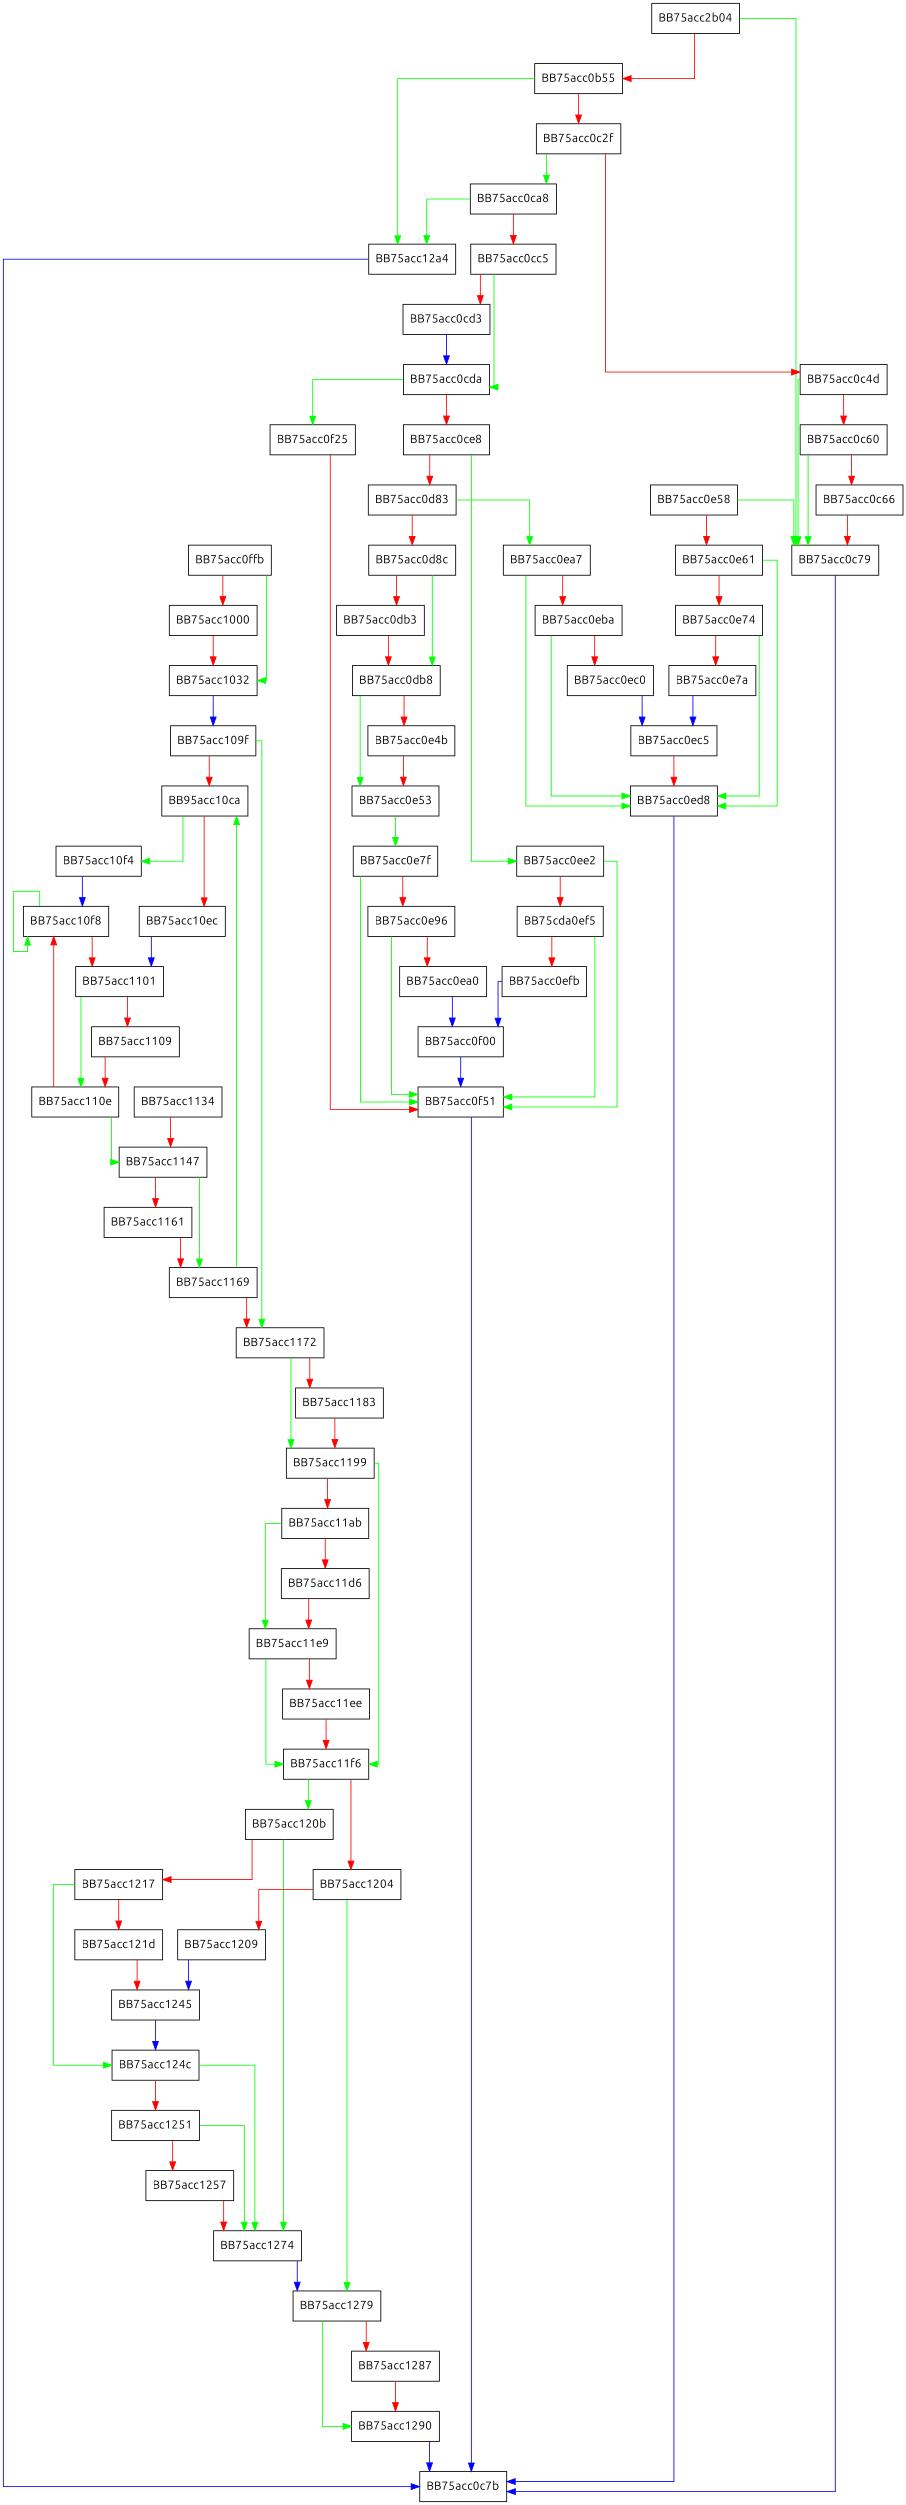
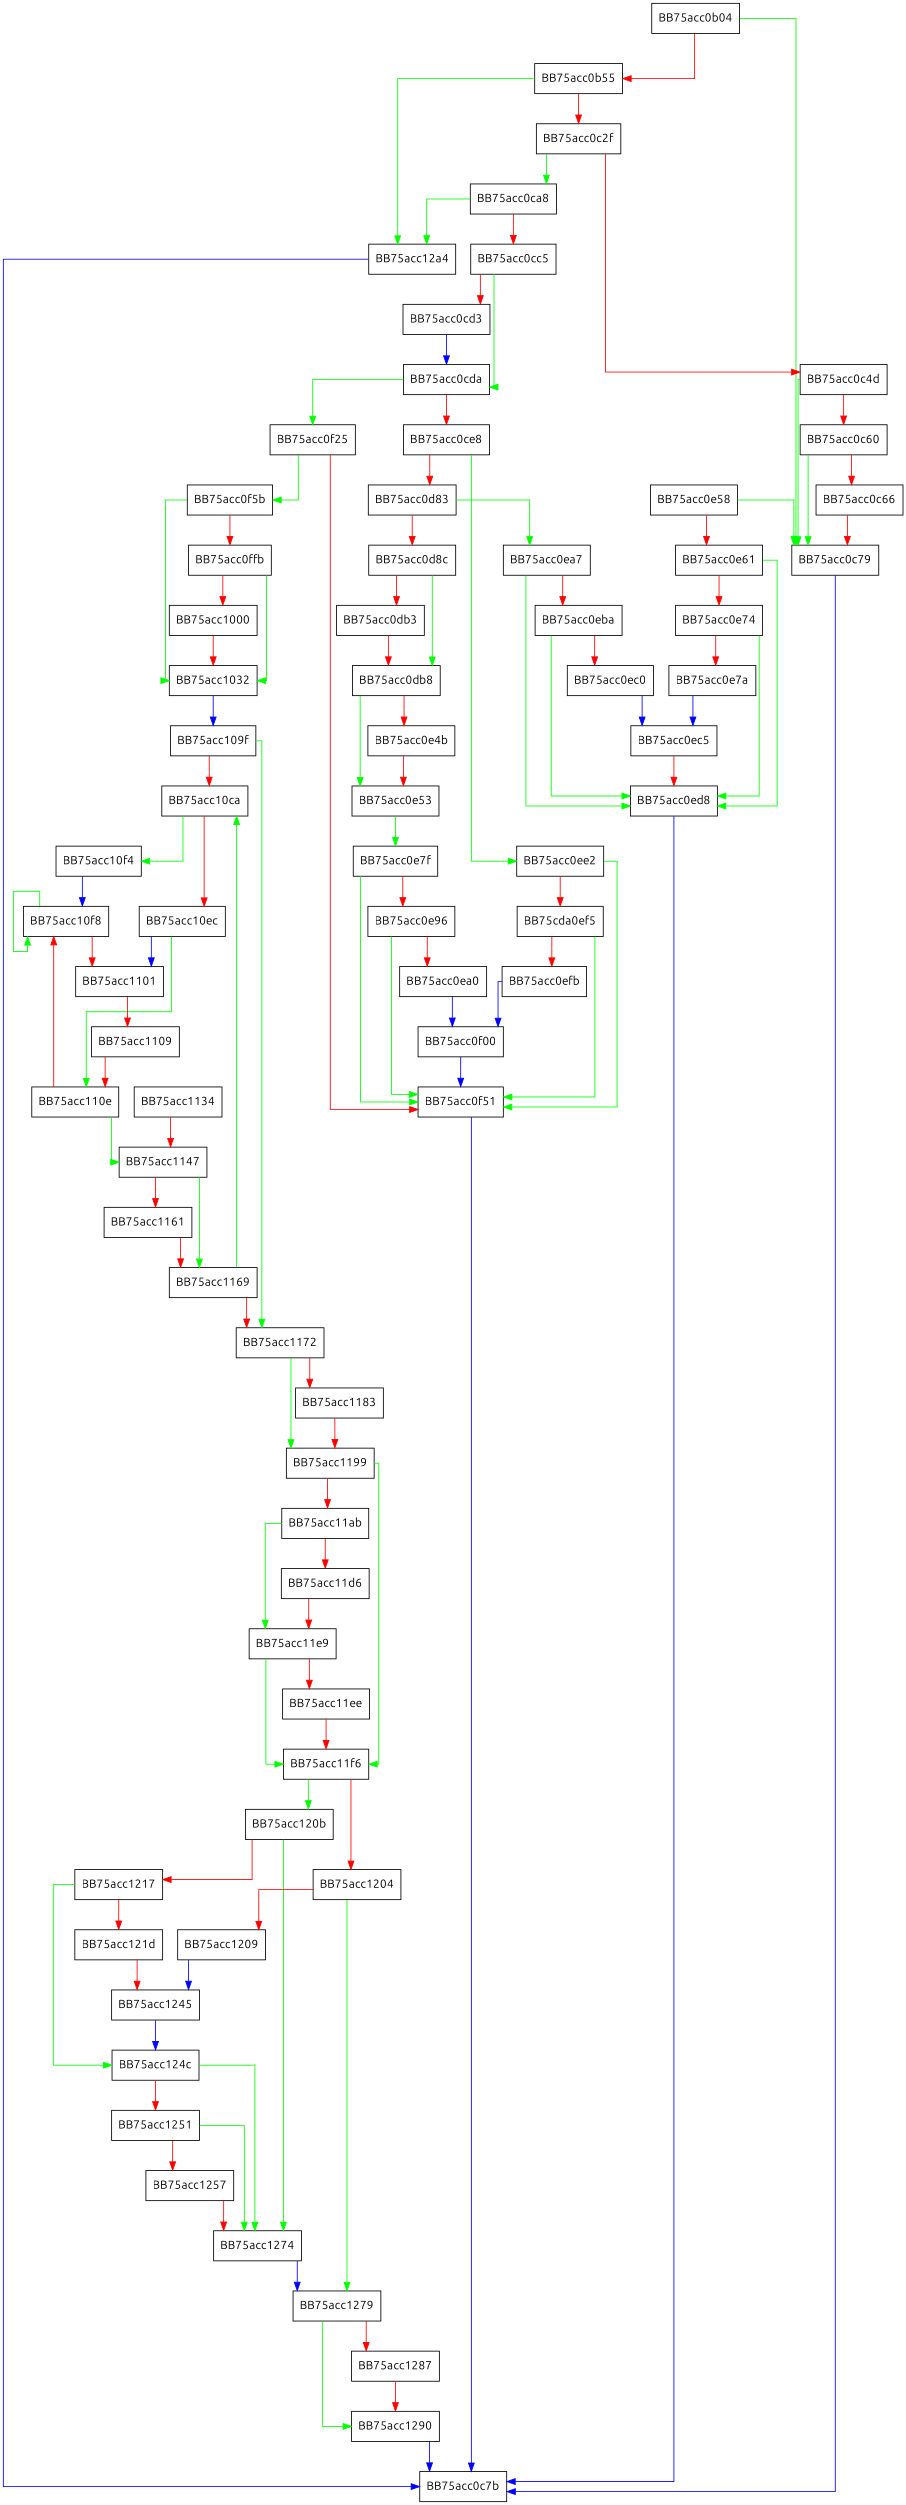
node "BB75acc2b04": label "BB75acc2b04" -> "BB75acc0b04"
node "BB75acc0f5b": added
node "BB95acc10ca": label "BB95acc10ca" -> "BB75acc10ca"
edge "BB75acc1101" -> "BB75acc110e": now "BB75acc10ec" -> "BB75acc110e"
